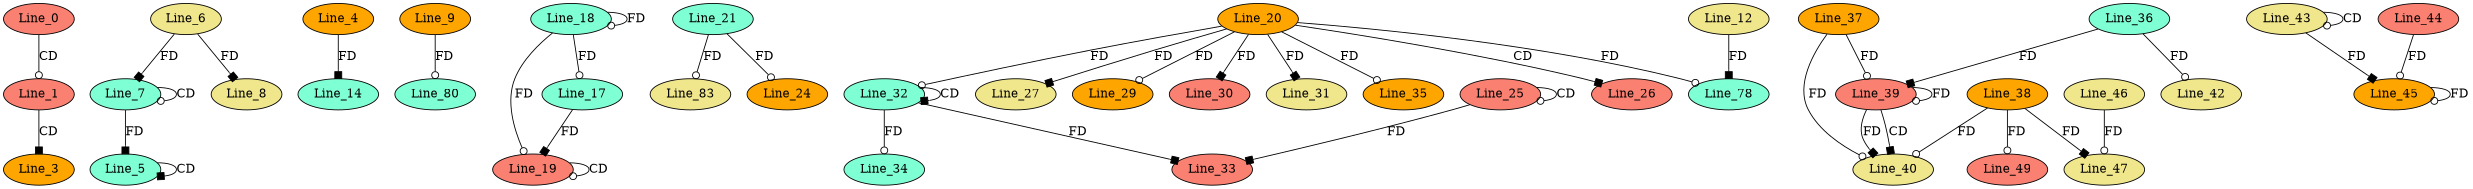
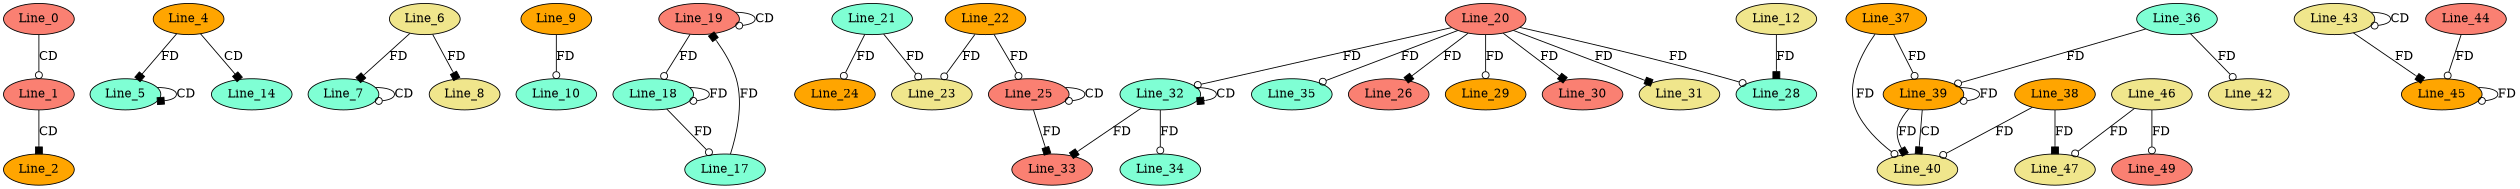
node "Line_22": added
node "Line_20": fillcolor orange -> salmon
edge "Line_36" -> "Line_39": arrowhead box -> odot
edge "Line_4" -> "Line_14": label "FD" -> "CD"
edge "Line_20" -> "Line_26": label "CD" -> "FD"
edge "Line_18" -> "Line_19": reversed
node "Line_80": label "Line_80" -> "Line_10"
node "Line_83": label "Line_83" -> "Line_23"
node "Line_27": removed
node "Line_35": fillcolor orange -> aquamarine
node "Line_78": label "Line_78" -> "Line_28"
node "Line_39": fillcolor salmon -> orange
edge "Line_7" -> "Line_5": now "Line_4" -> "Line_5"
edge "Line_38" -> "Line_49": now "Line_46" -> "Line_49"
node "Line_3": label "Line_3" -> "Line_2"
